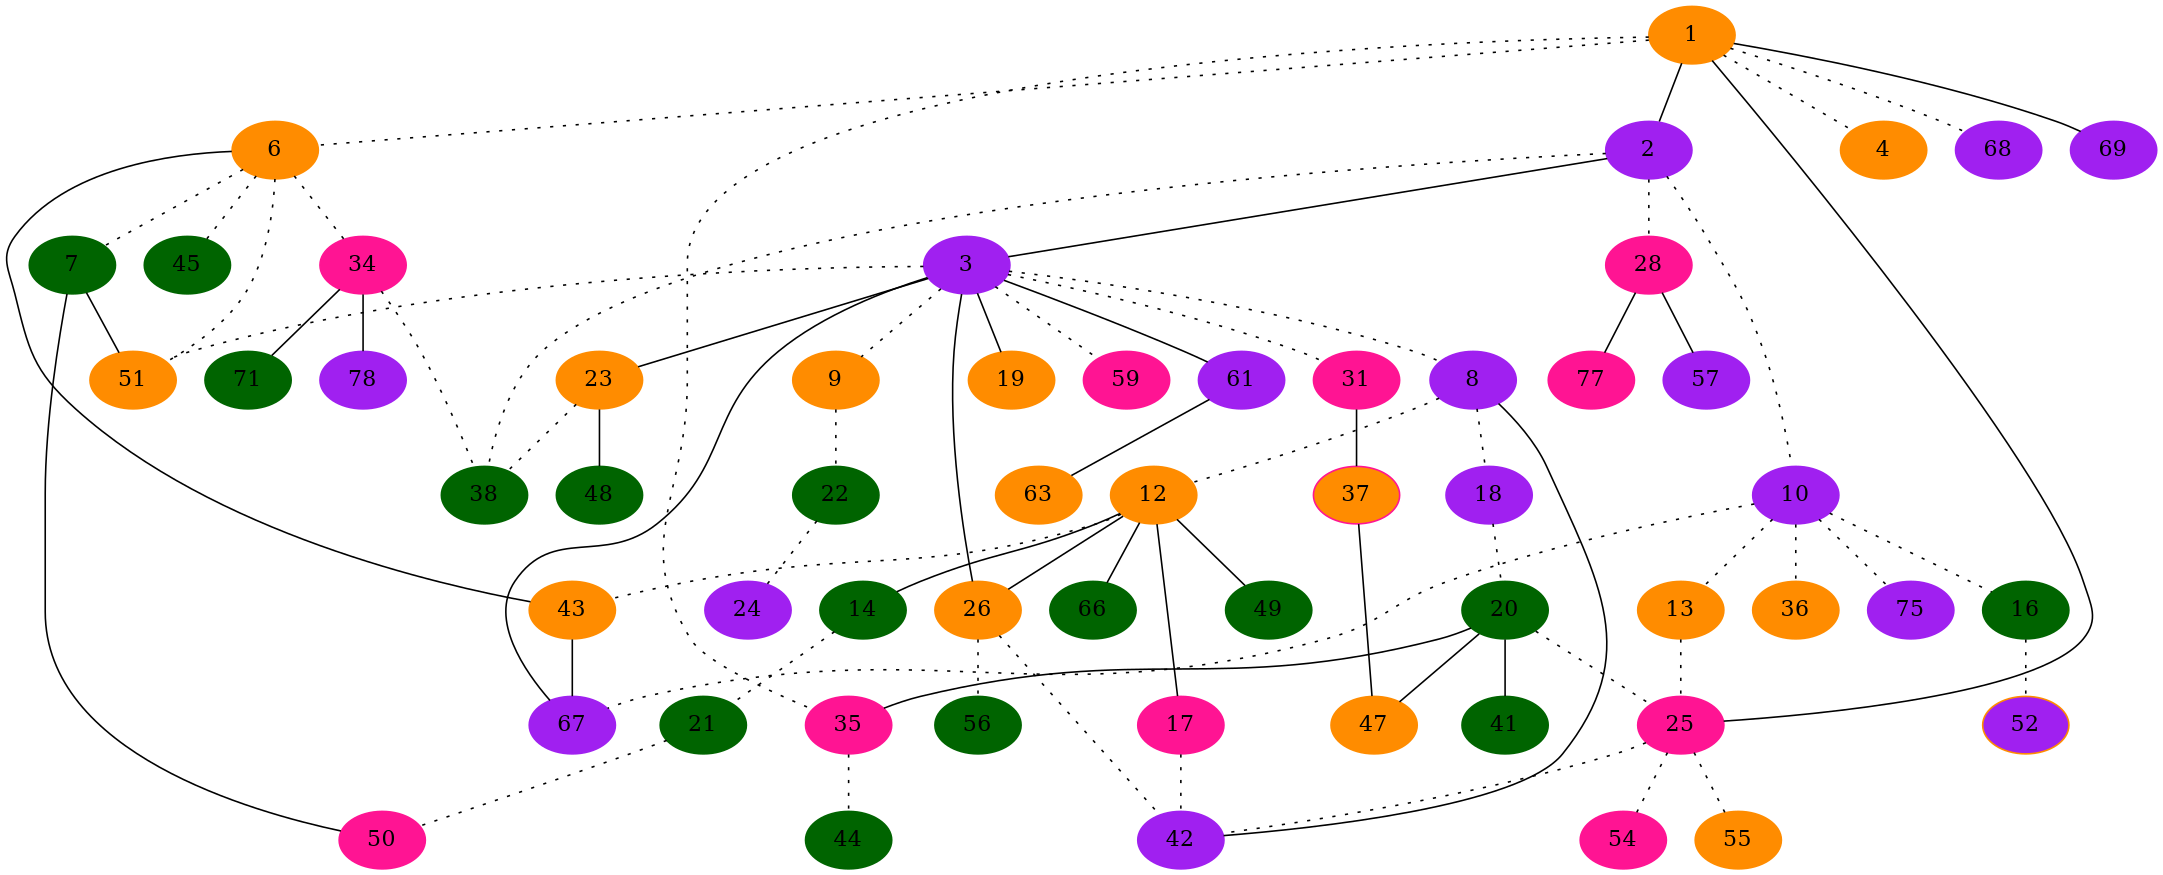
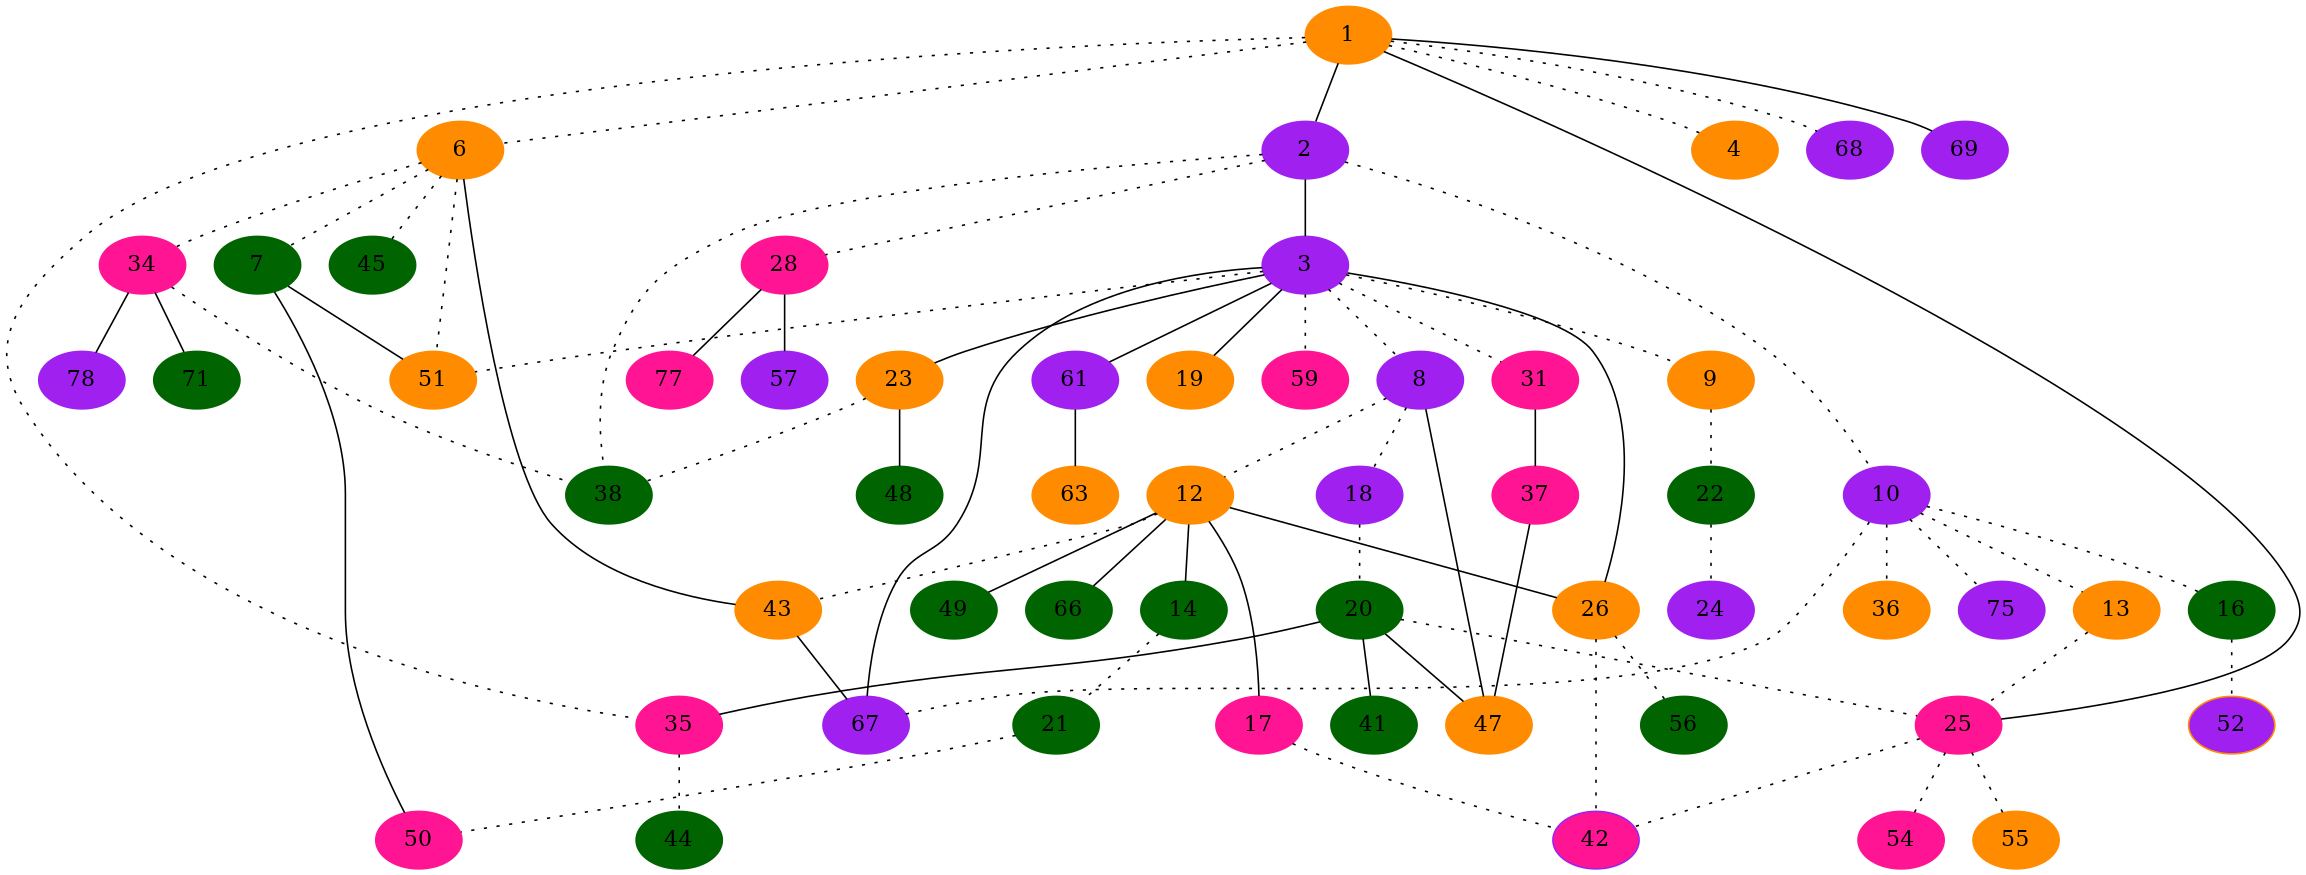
node "37": fillcolor darkorange -> deeppink
edge "8" -- "42": now "8" -- "47"
node "42": fillcolor purple -> deeppink
